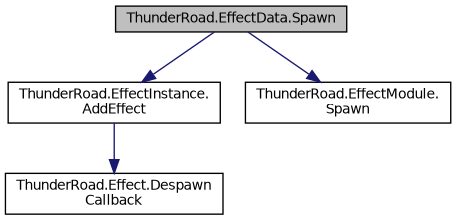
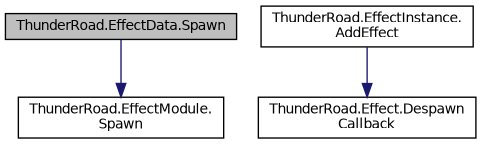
edge "ThunderRoad.EffectData.Spawn" -> "ThunderRoad.EffectInstance. AddEffect": removed
